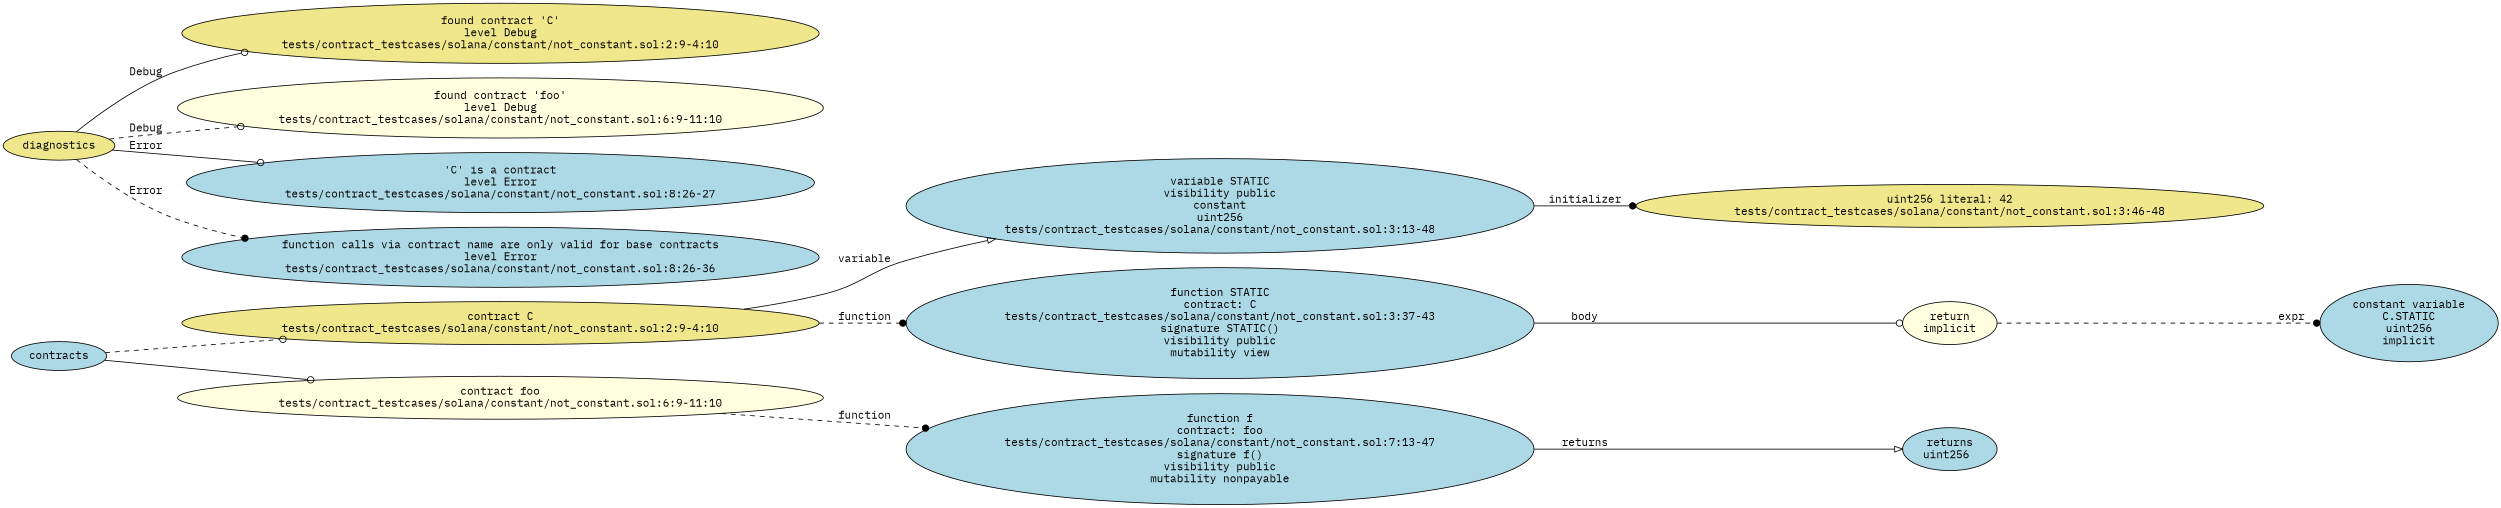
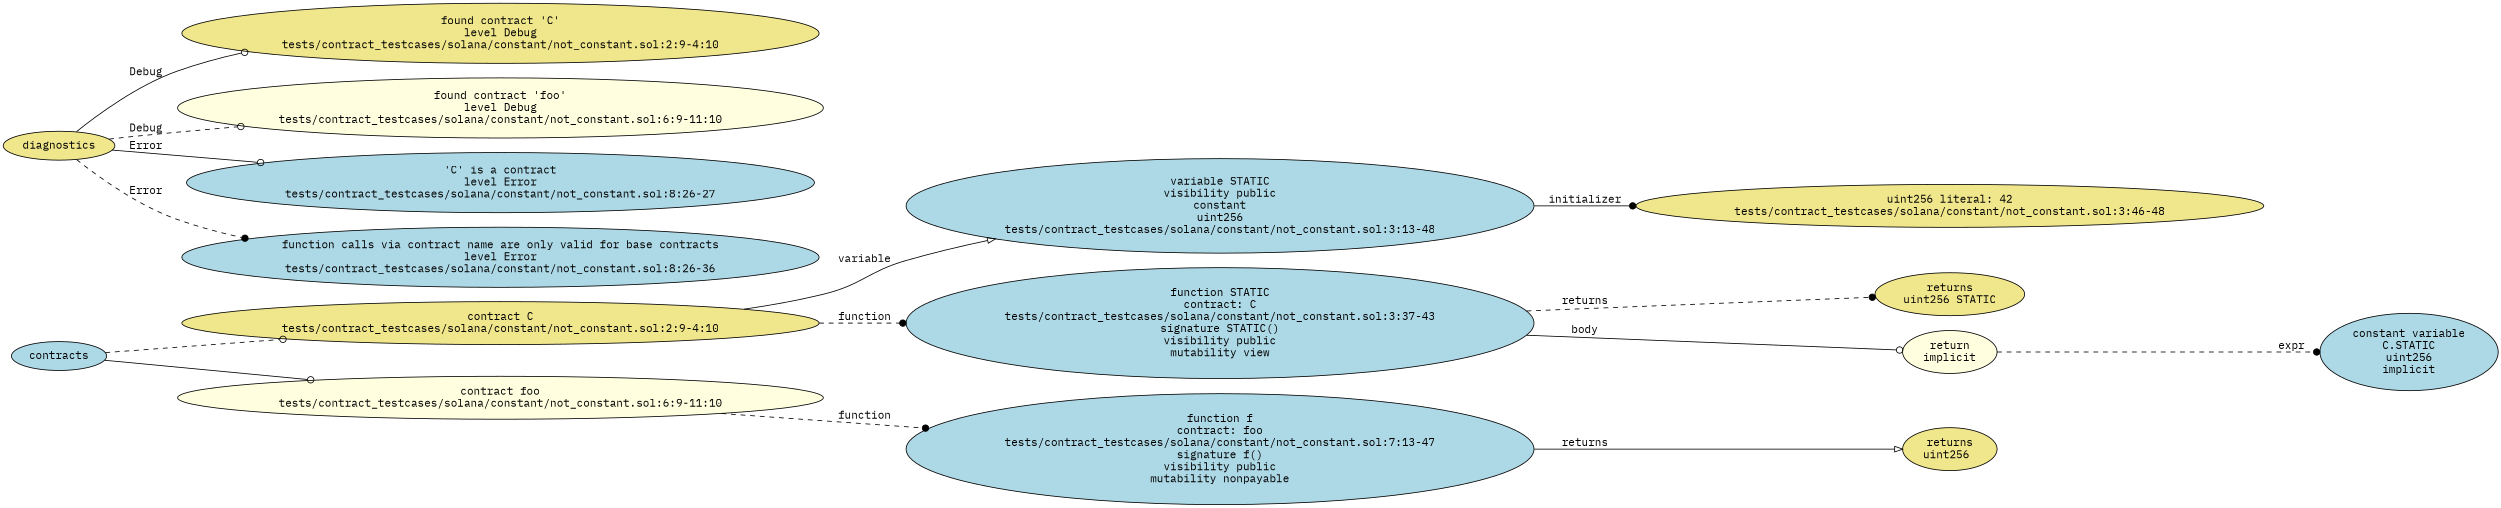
node "returns uint256 STATIC": added
node "returns uint256": fillcolor lightblue -> khaki
